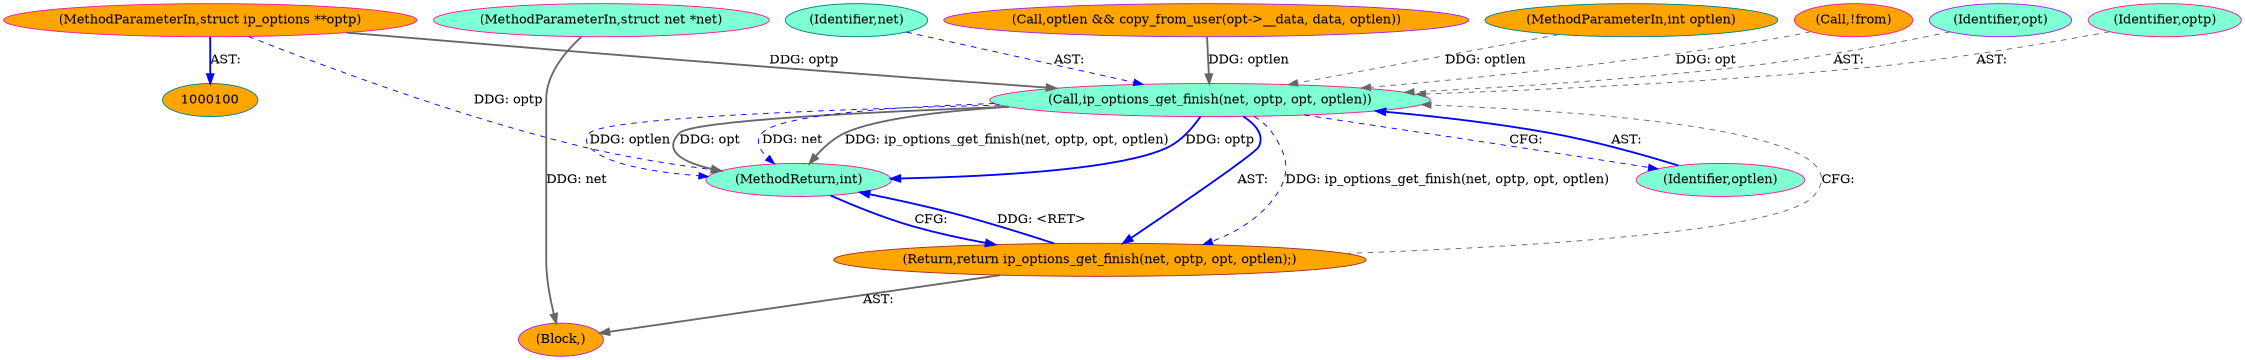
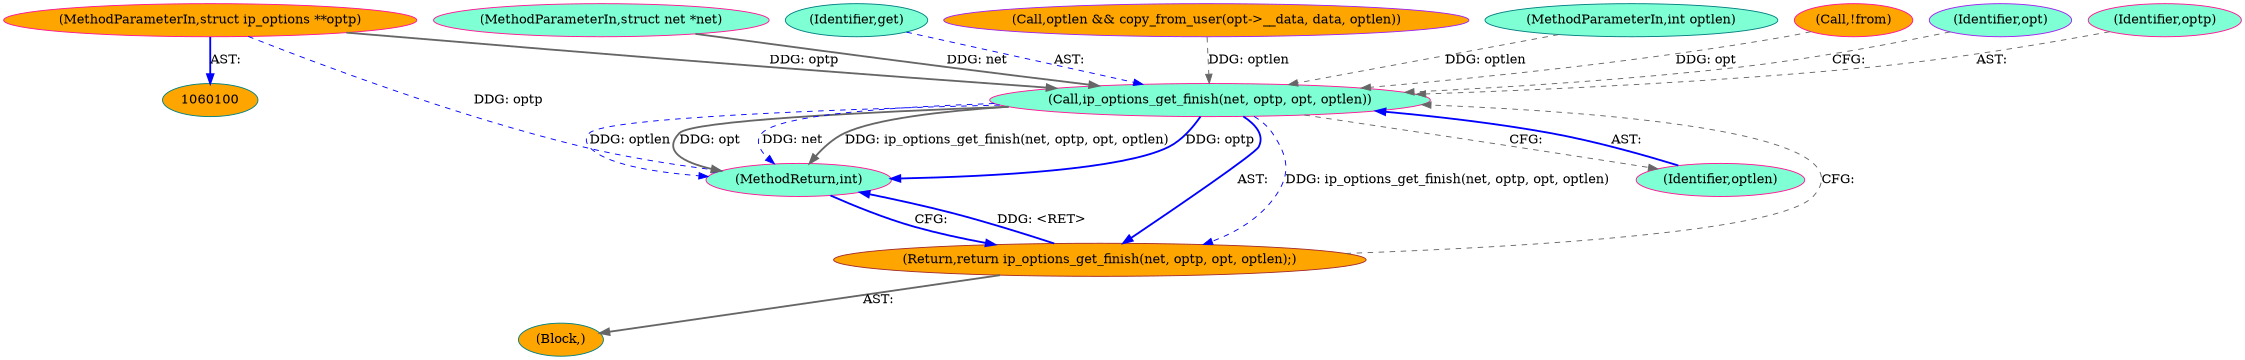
node "(Identifier,net)": label "(Identifier,net)" -> "(Identifier,get)"
node "(MethodParameterIn,int optlen)": fillcolor orange -> aquamarine
edge "(Call,optlen && copy_from_user(opt->__data, data, optlen))" -> "(Call,ip_options_get_finish(net, optp, opt, optlen))": style bold -> dashed
edge "(Identifier,opt)" -> "(Call,ip_options_get_finish(net, optp, opt, optlen))": label "AST: " -> "CFG: "
node "1000100": label "1000100" -> "1060100"
edge "(Call,ip_options_get_finish(net, optp, opt, optlen))" -> "(Identifier,optlen)": color blue -> gray40
edge "(MethodParameterIn,struct net *net)" -> "(Block,)": now "(MethodParameterIn,struct net *net)" -> "(Call,ip_options_get_finish(net, optp, opt, optlen))"
node "(Block,)": color purple -> teal
